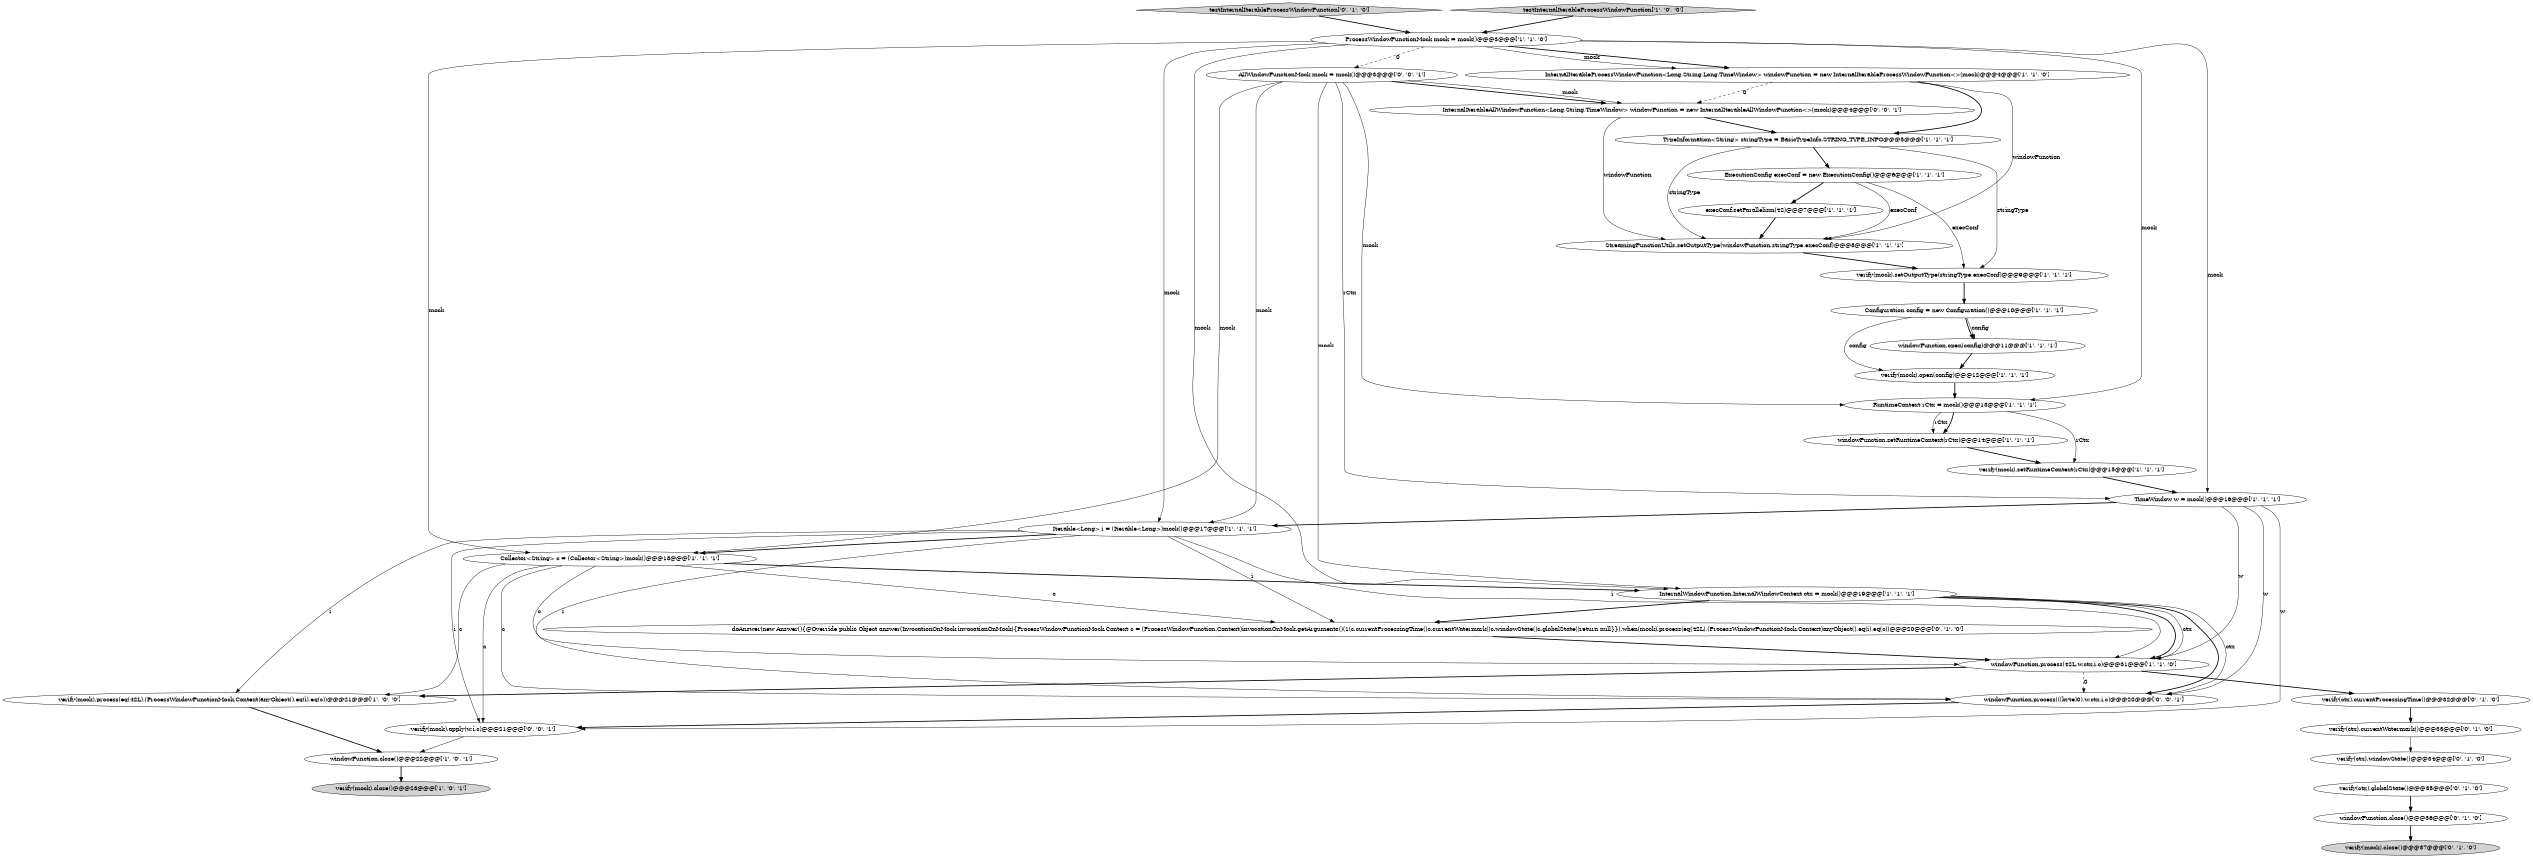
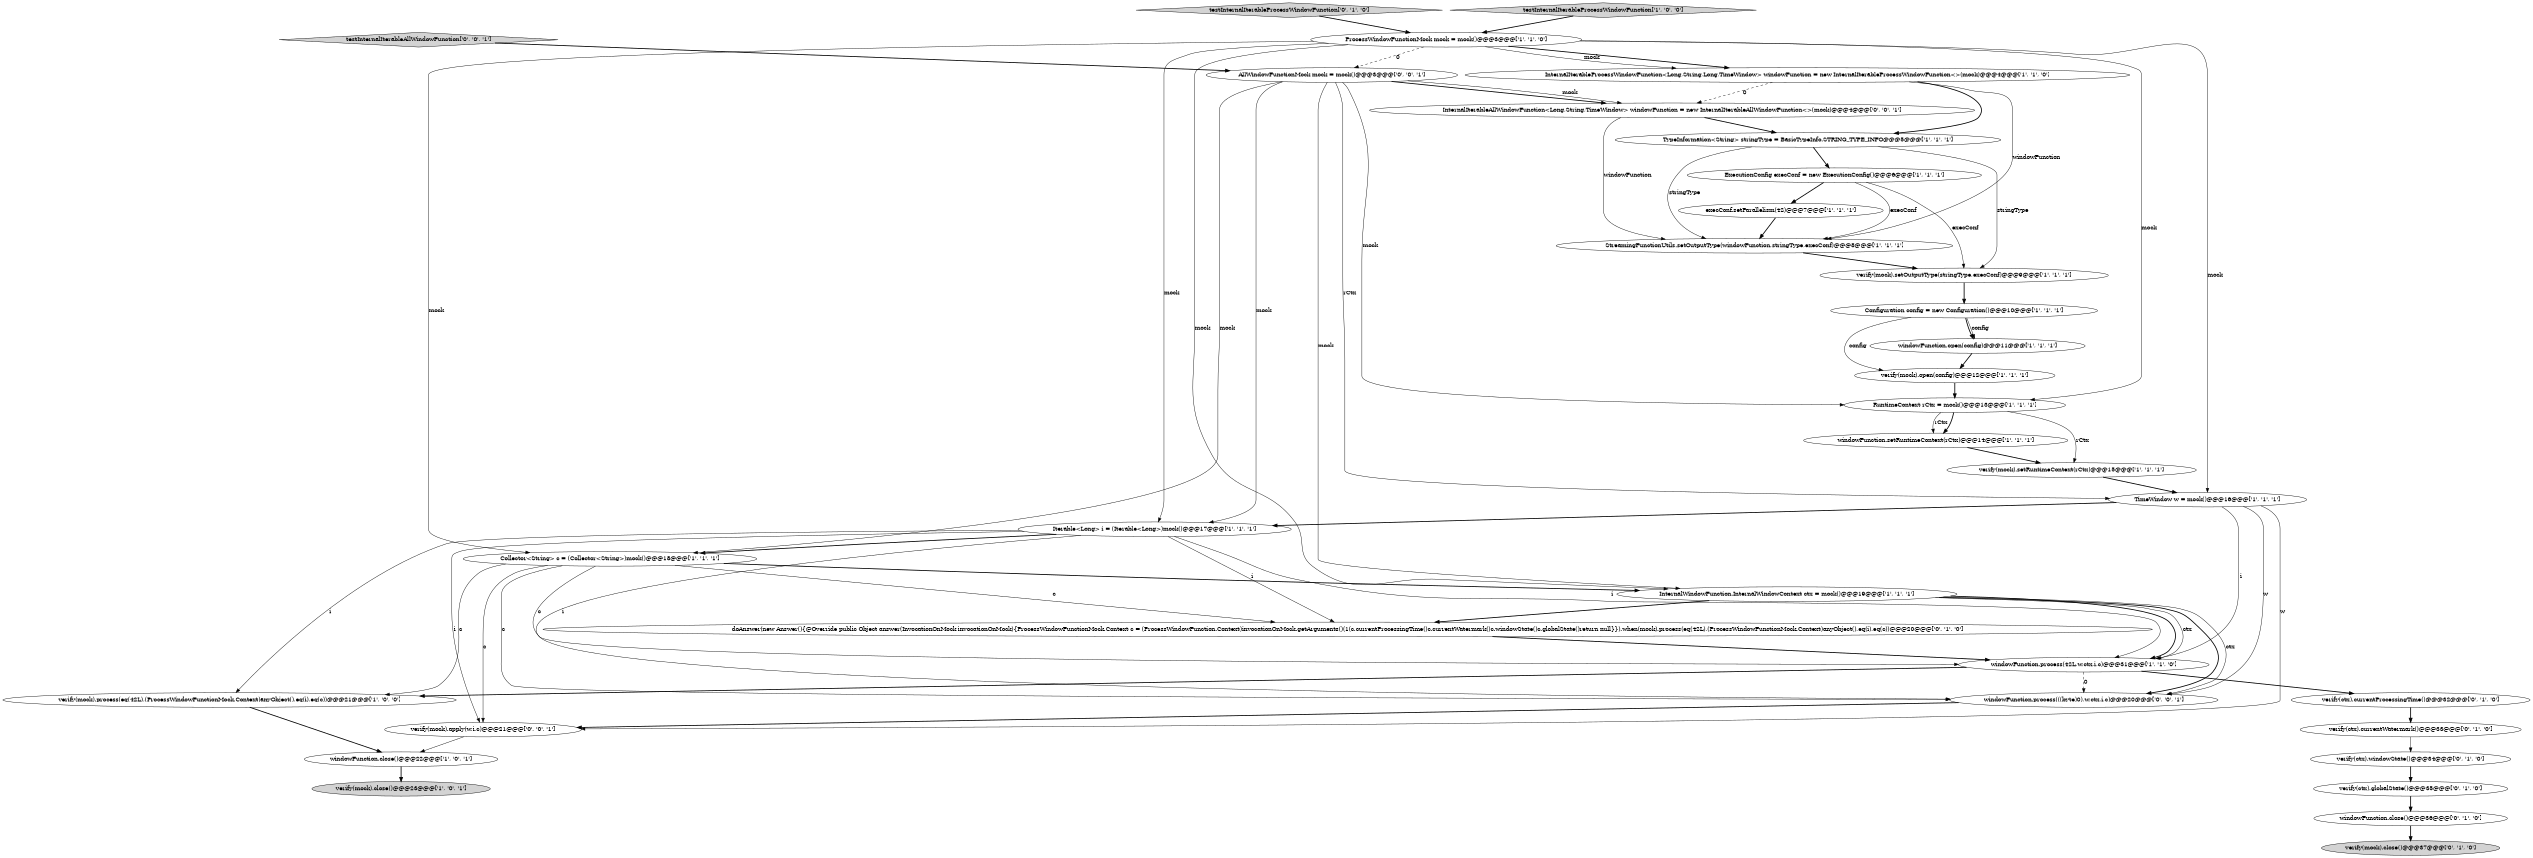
node "testInternalIterableAllWindowFunction['0', '0', '1']": added
edge "TimeWindow w = mock()@@@16@@@['1', '1', '1']" -> "windowFunction.process(42L,w,ctx,i,c)@@@31@@@['1', '1', '0']": label "w" -> "i"
edge "verify(ctx).windowState()@@@34@@@['0', '1', '0']" -> "verify(ctx).globalState()@@@35@@@['0', '1', '0']": added
